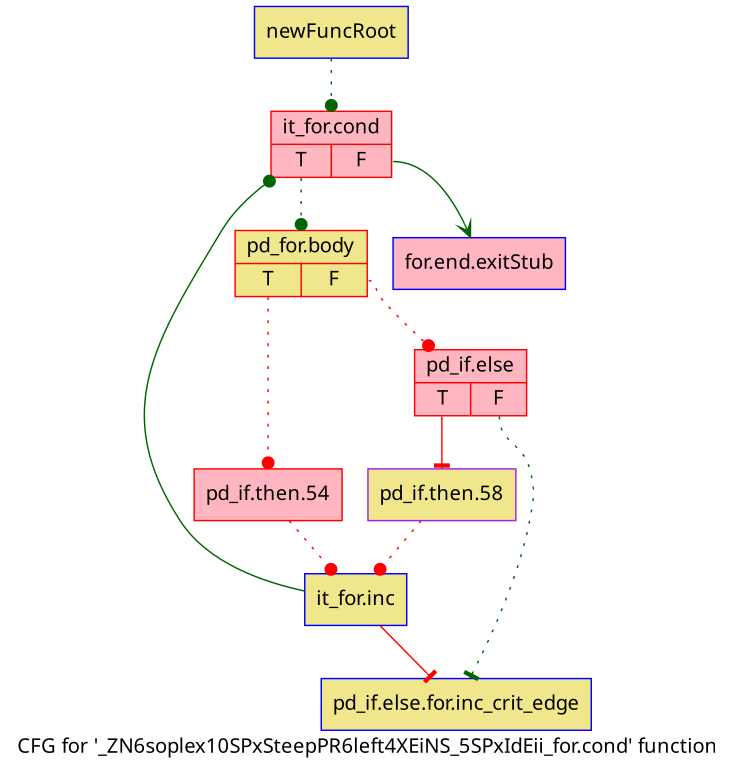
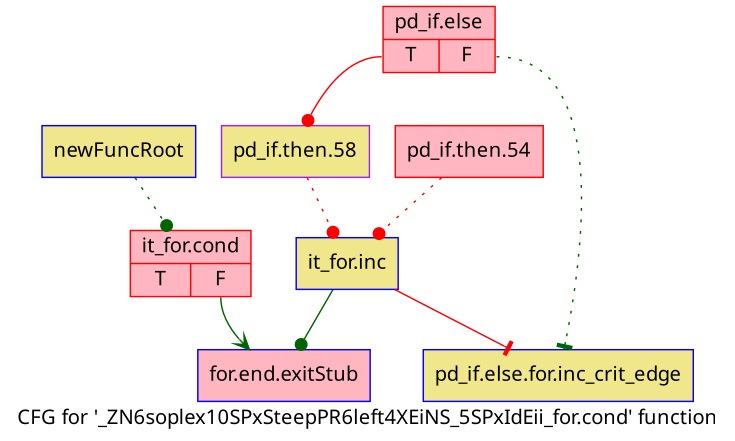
node "pd_for.body": removed
edge "it_for.inc" -> "it_for.cond": now "it_for.inc" -> "for.end.exitStub"
edge "pd_if.else" -> "pd_if.then.58": arrowhead tee -> dot
